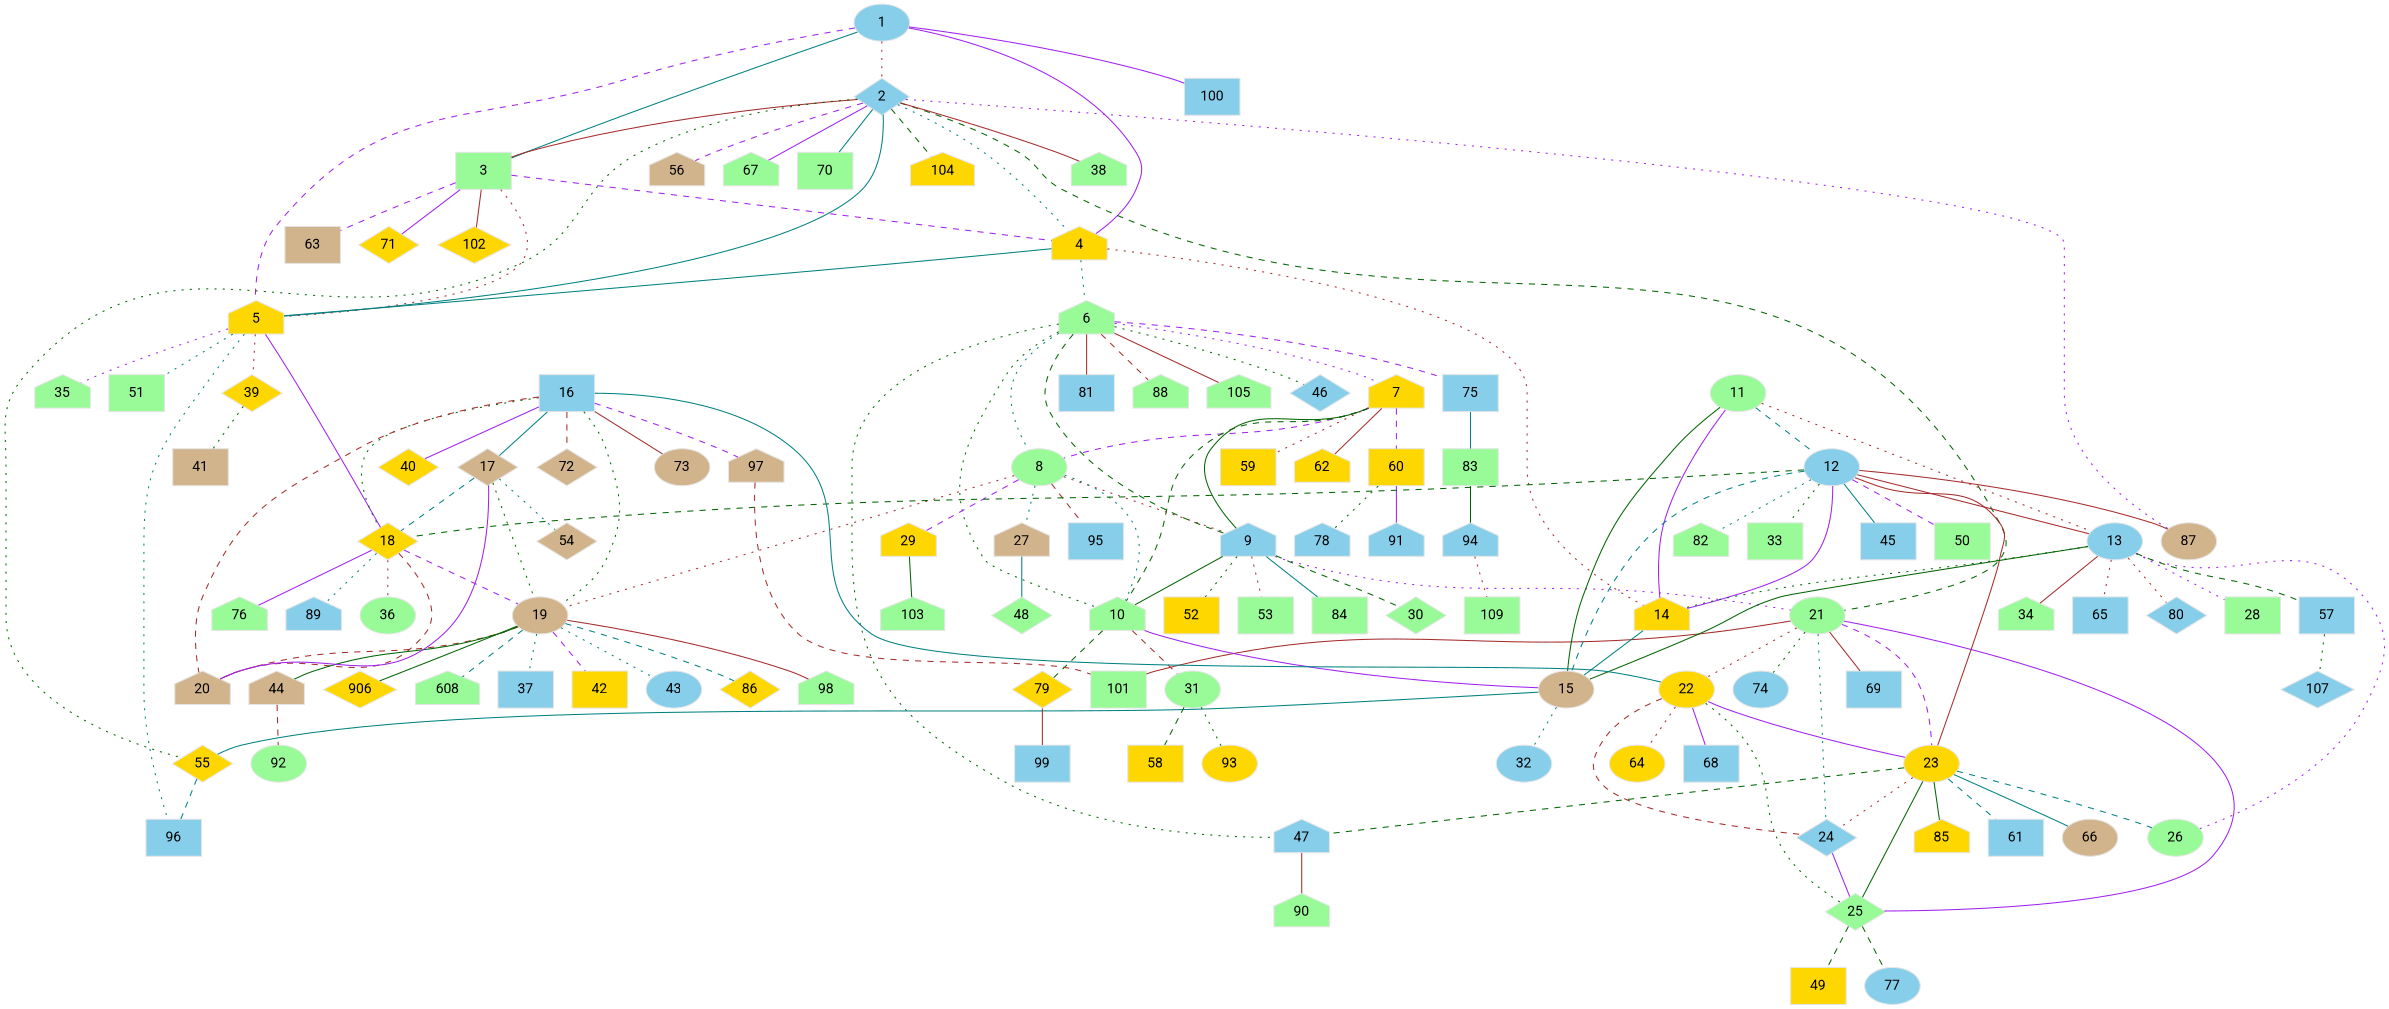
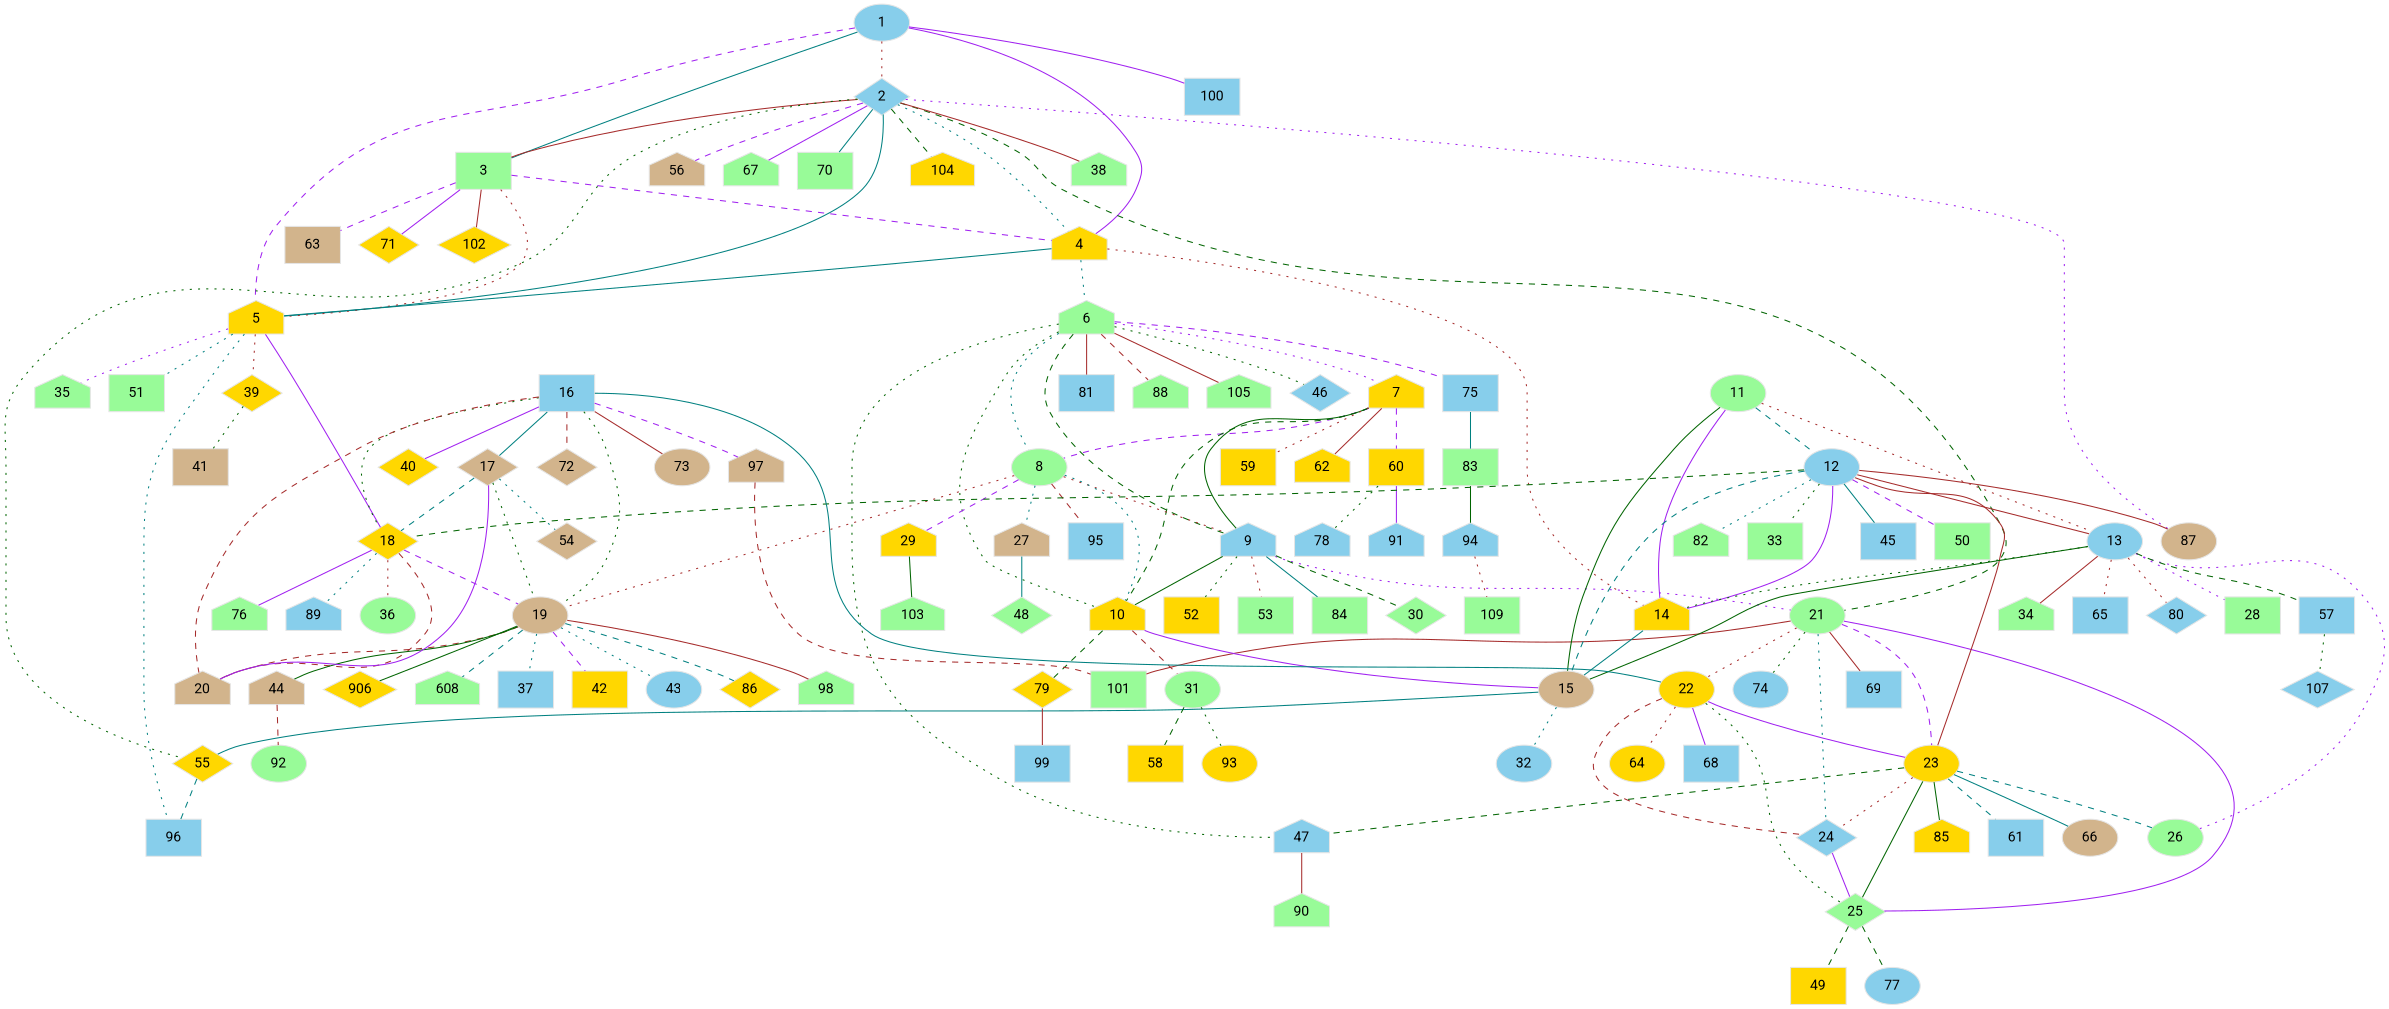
node "10": fillcolor palegreen -> gold
